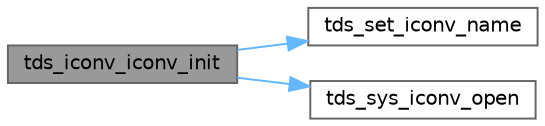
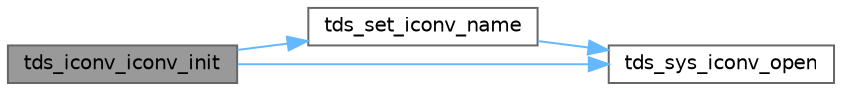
edge "tds_set_iconv_name" -> "tds_sys_iconv_open": added
